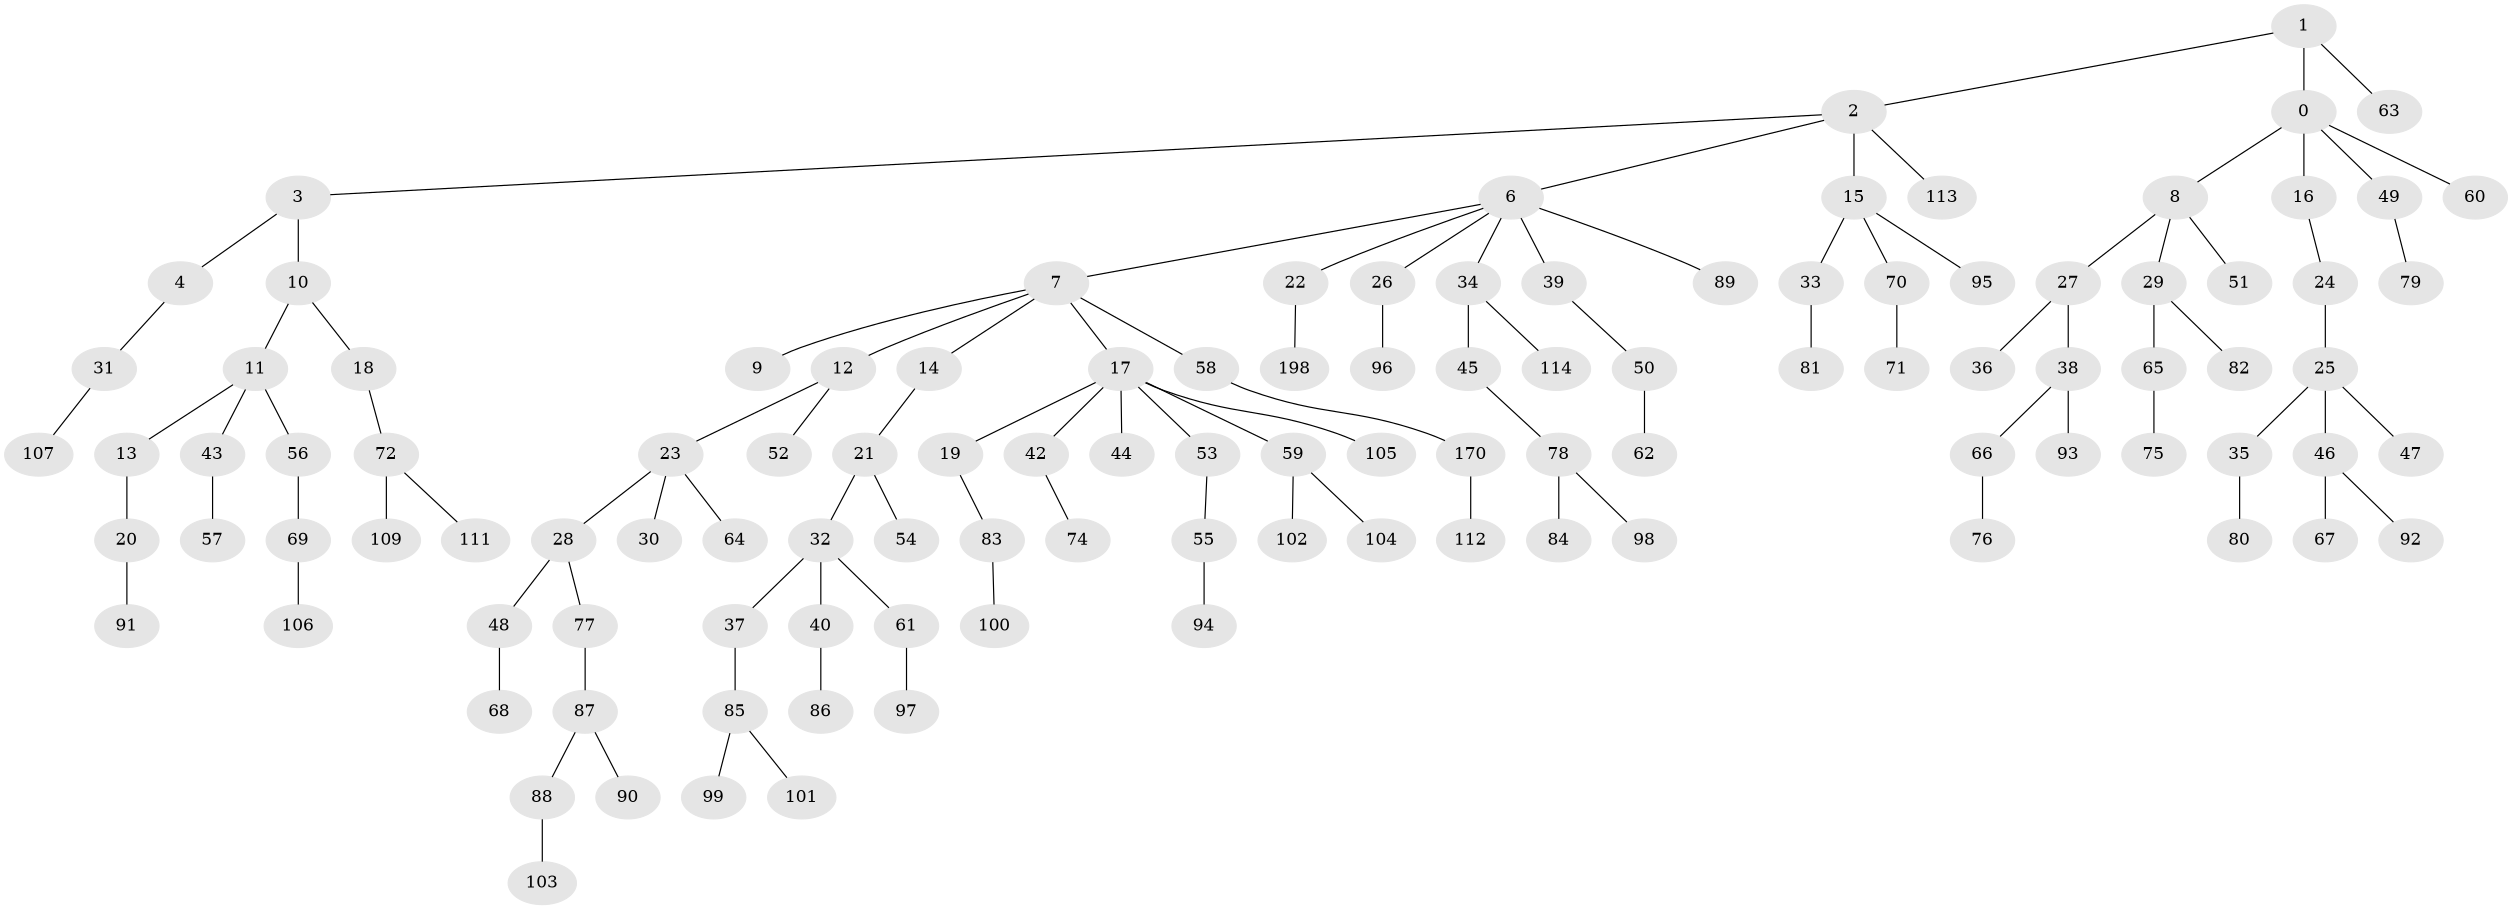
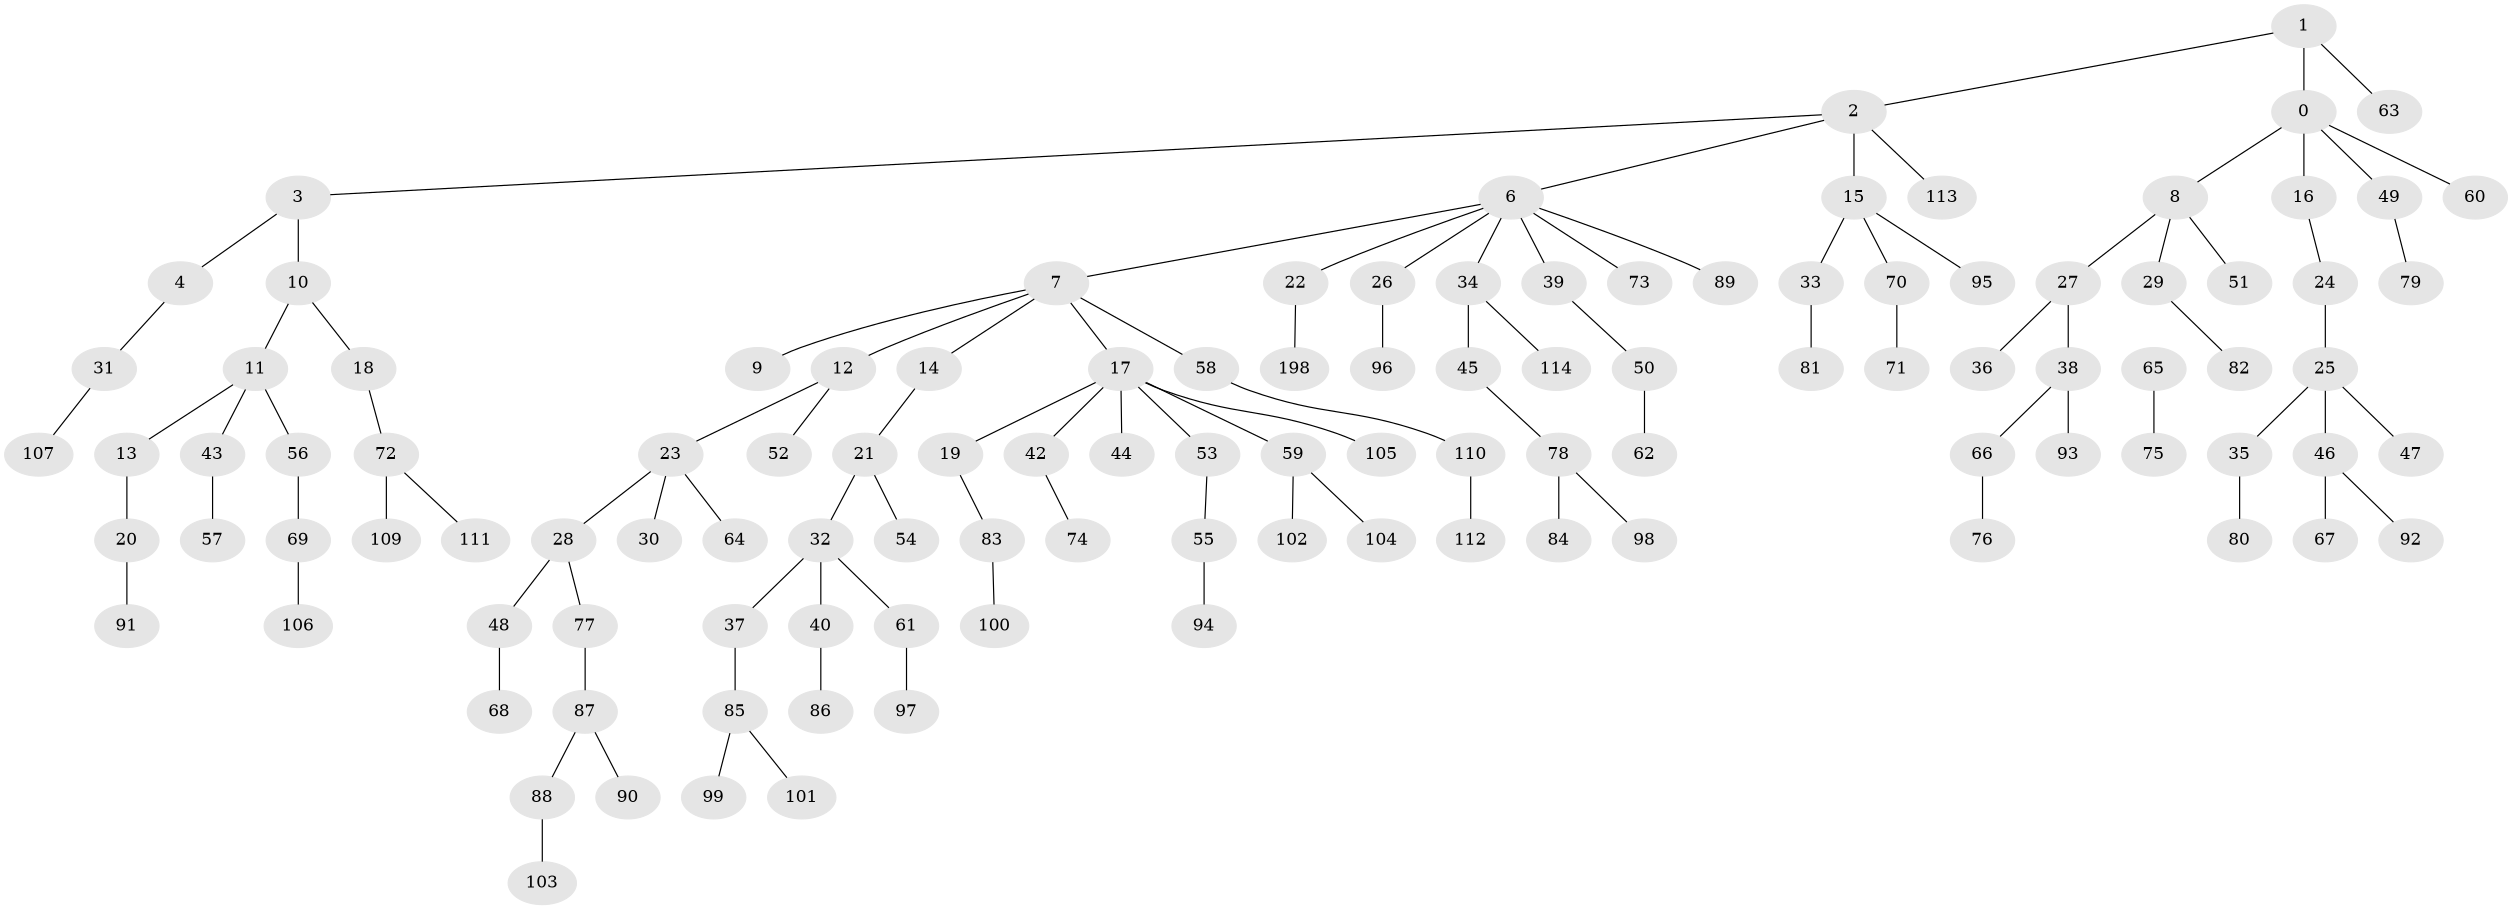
node "73": added
edge "29" -- "65": removed
node "170": label "170" -> "110"
